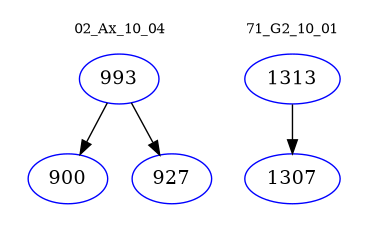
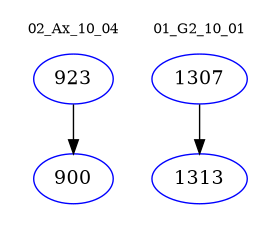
cluster "71_G2_10_01": label "71_G2_10_01" -> "01_G2_10_01"
node "993": label "993" -> "923"
edge "1313" -> "1307": reversed
node "927": removed
